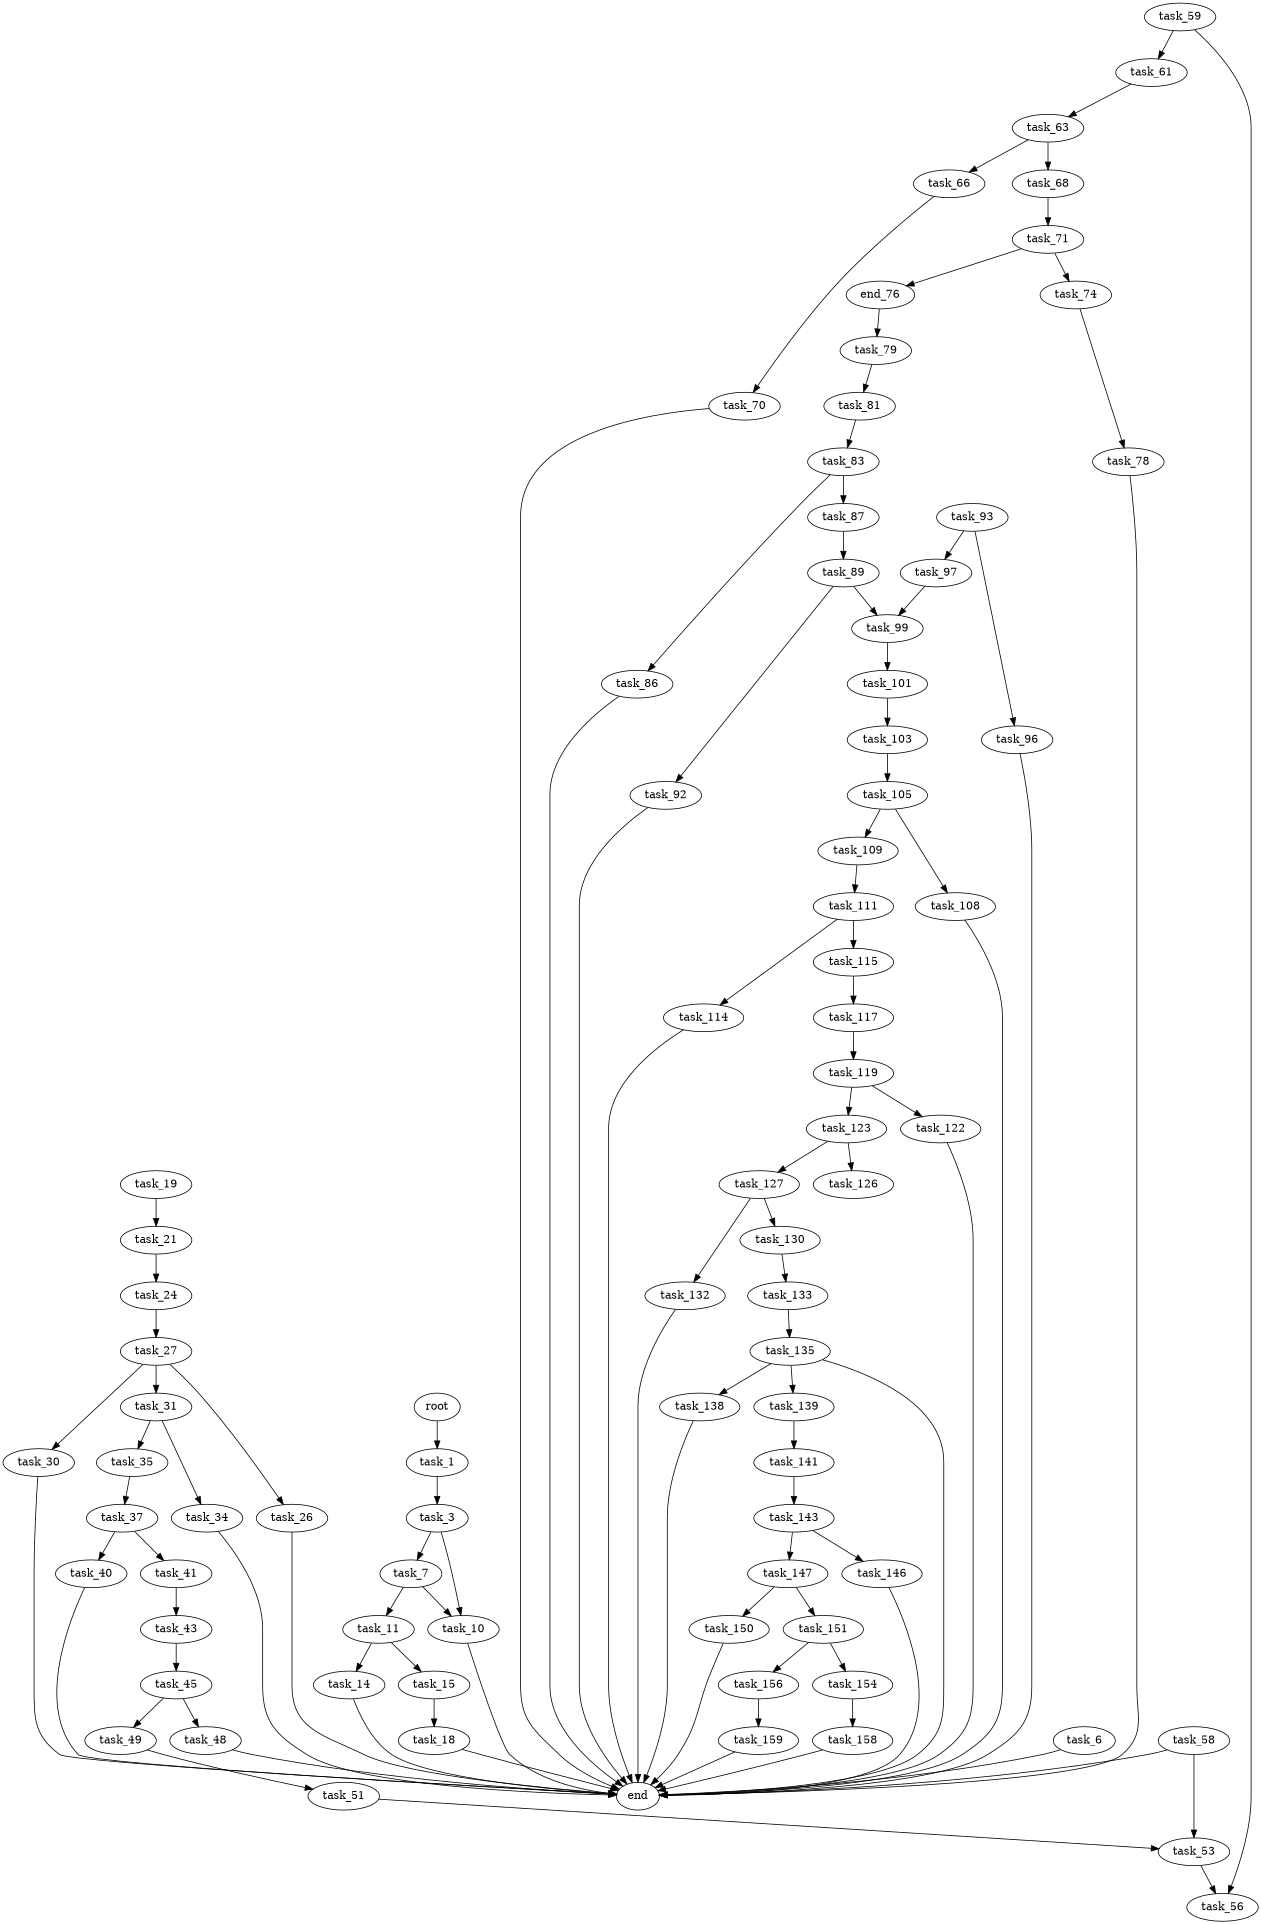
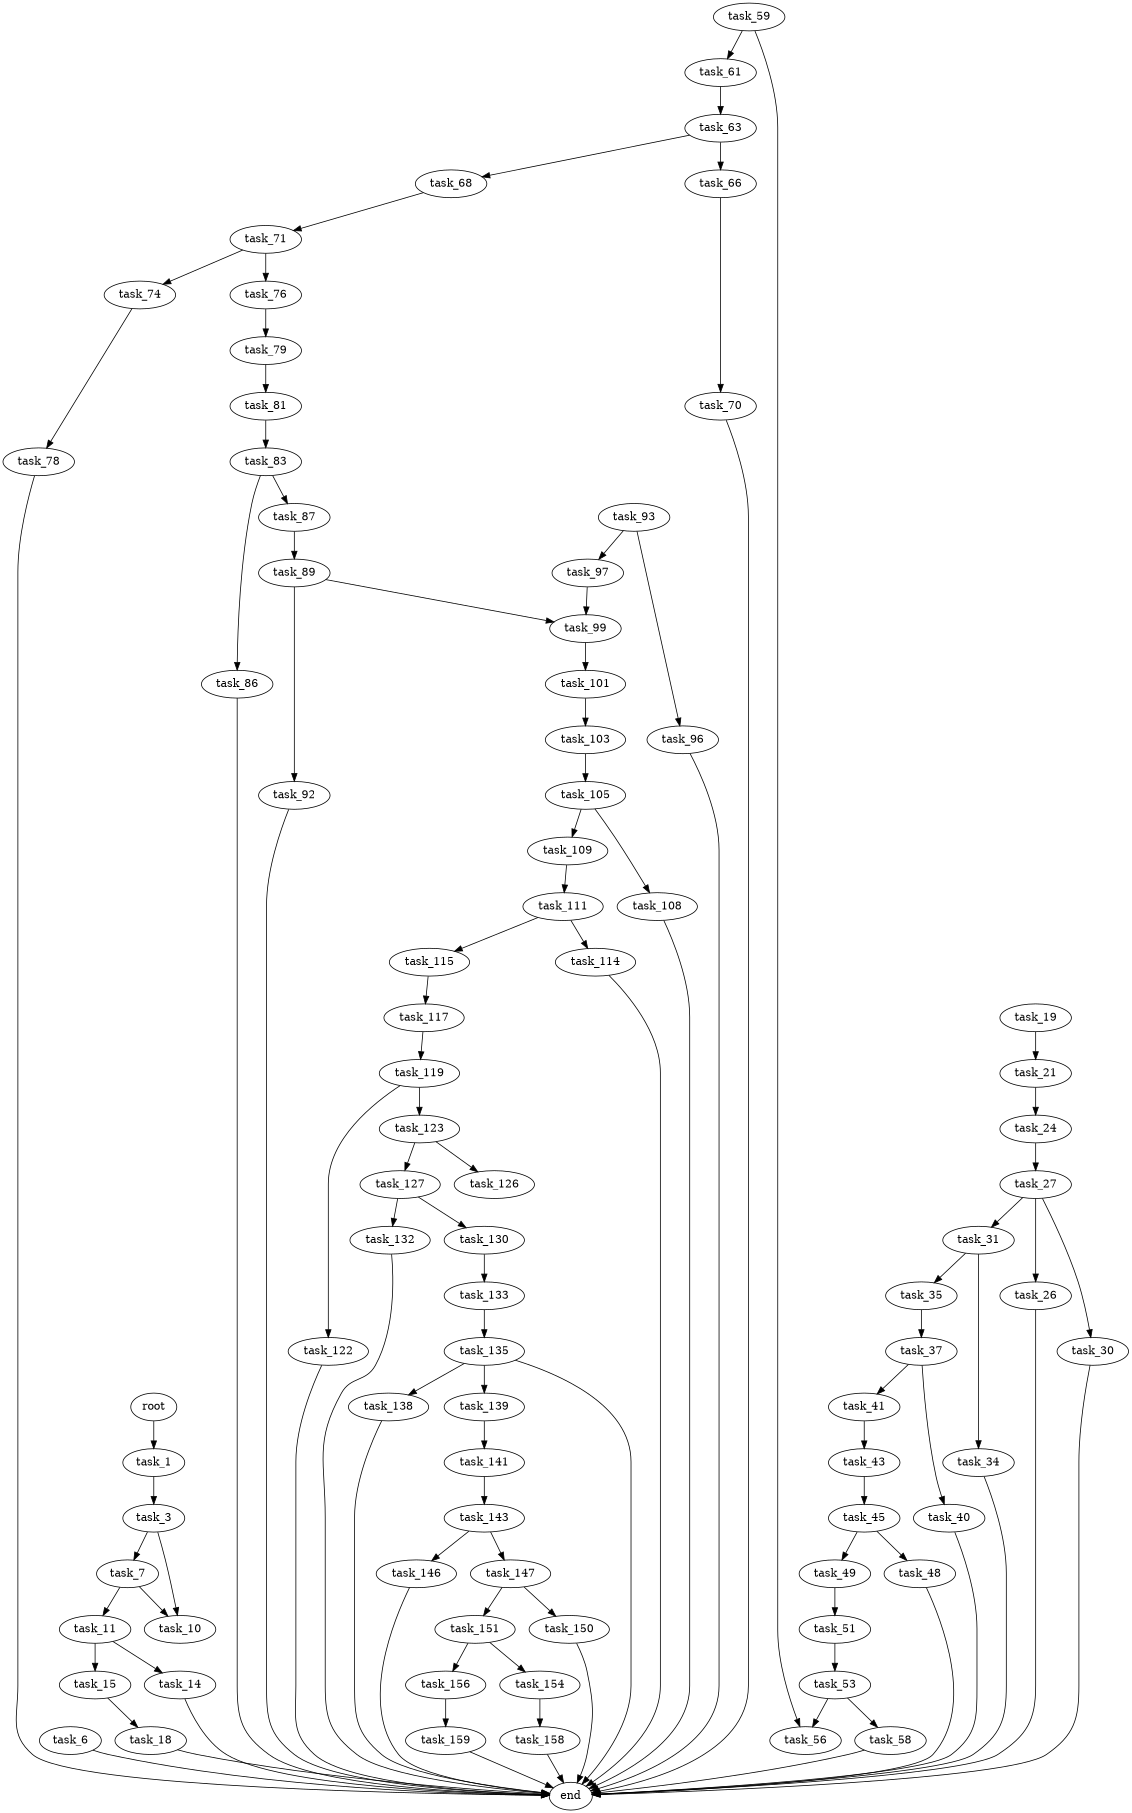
node "end_76": label "end_76" -> "task_76"
edge "task_10" -> "end": removed
edge "task_58" -> "task_53": reversed
